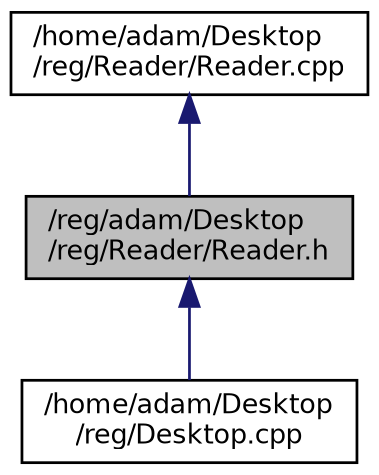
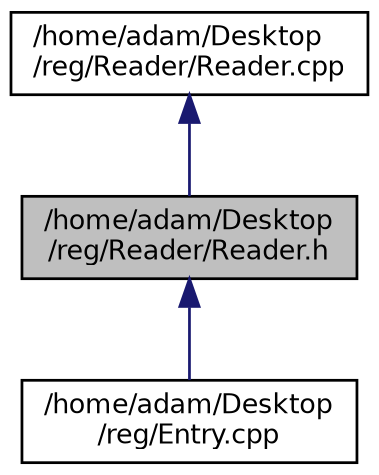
node "/reg/adam/Desktop /reg/Reader/Reader.h": label "/reg/adam/Desktop /reg/Reader/Reader.h" -> "/home/adam/Desktop /reg/Reader/Reader.h"
node "/home/adam/Desktop /reg/Desktop.cpp": label "/home/adam/Desktop /reg/Desktop.cpp" -> "/home/adam/Desktop /reg/Entry.cpp"
